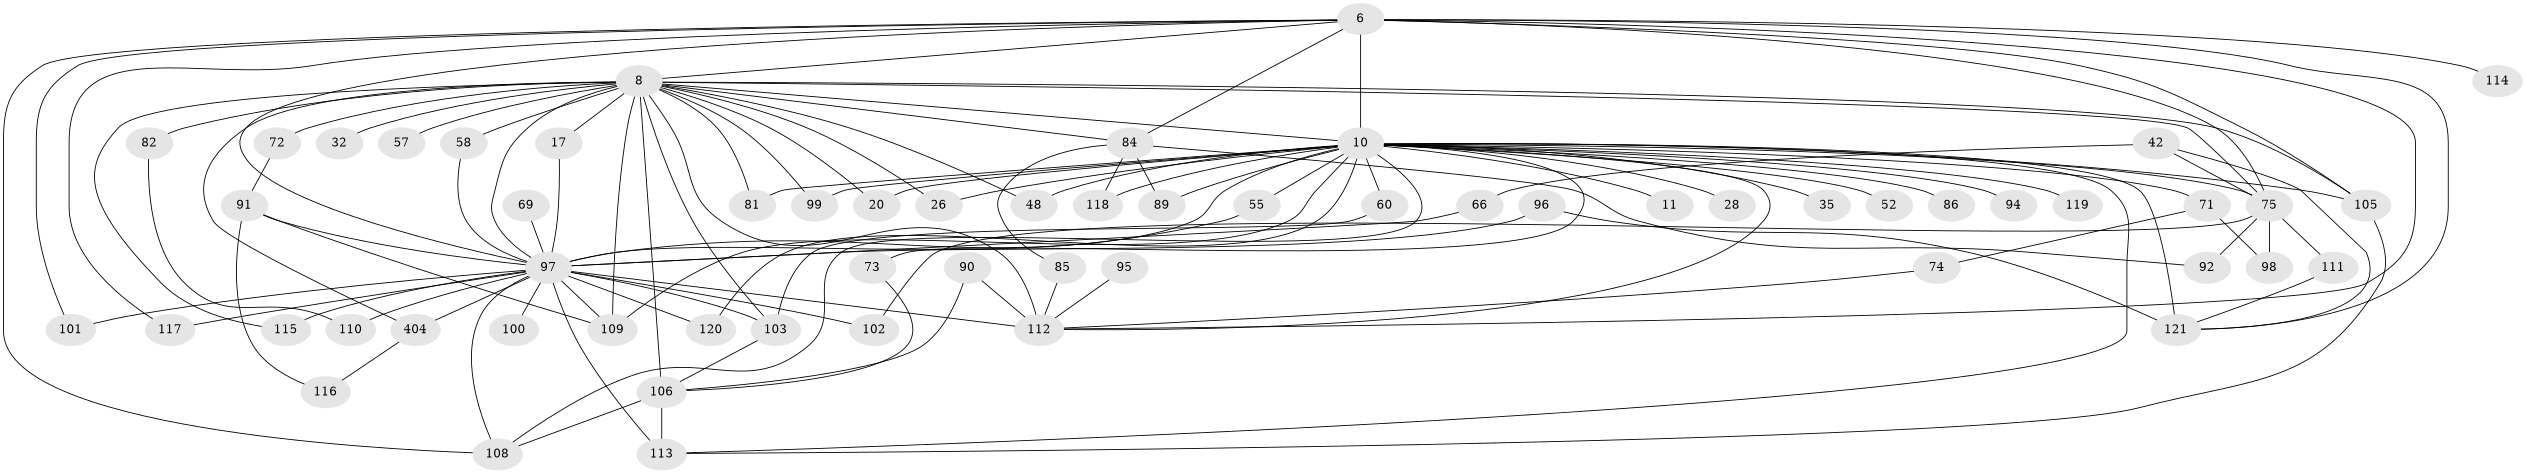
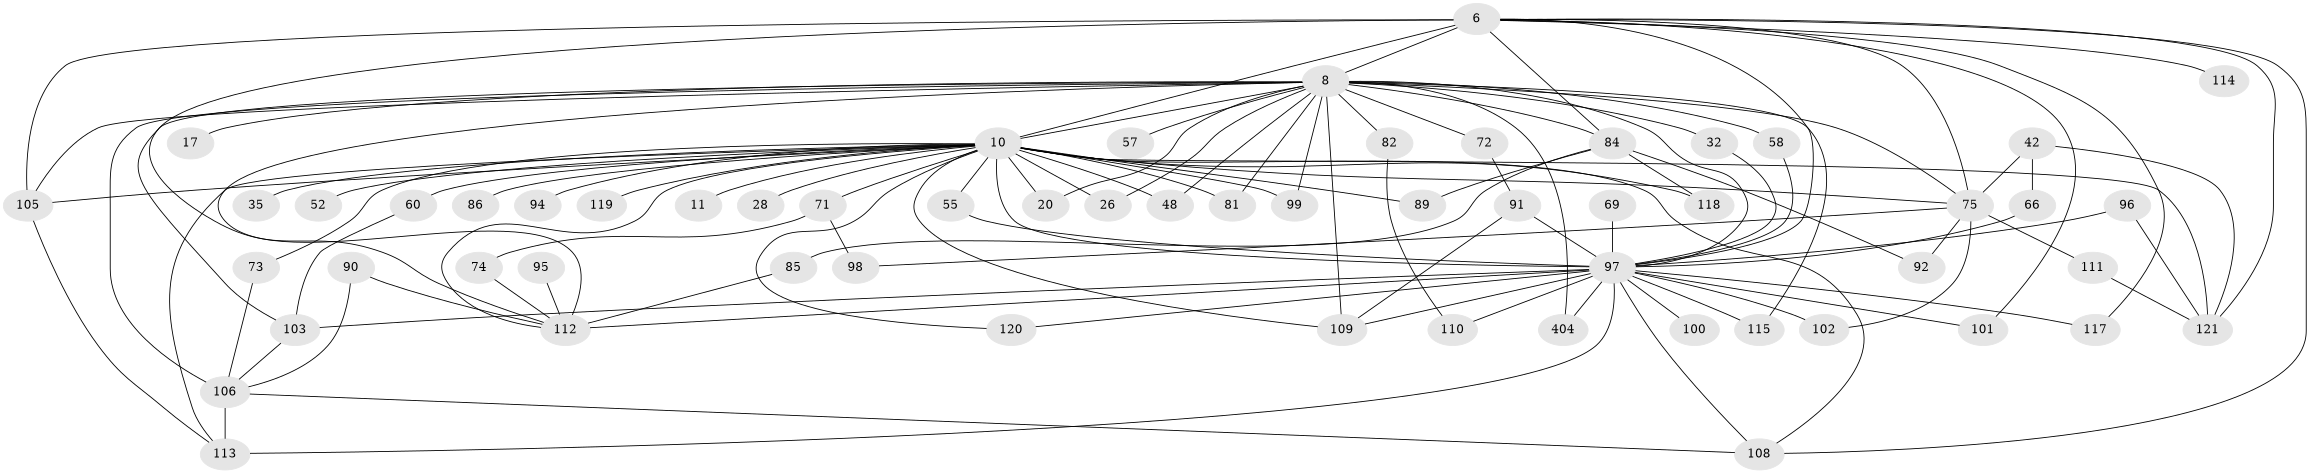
edge "17" -- "97": now "32" -- "97"
node "116": removed
